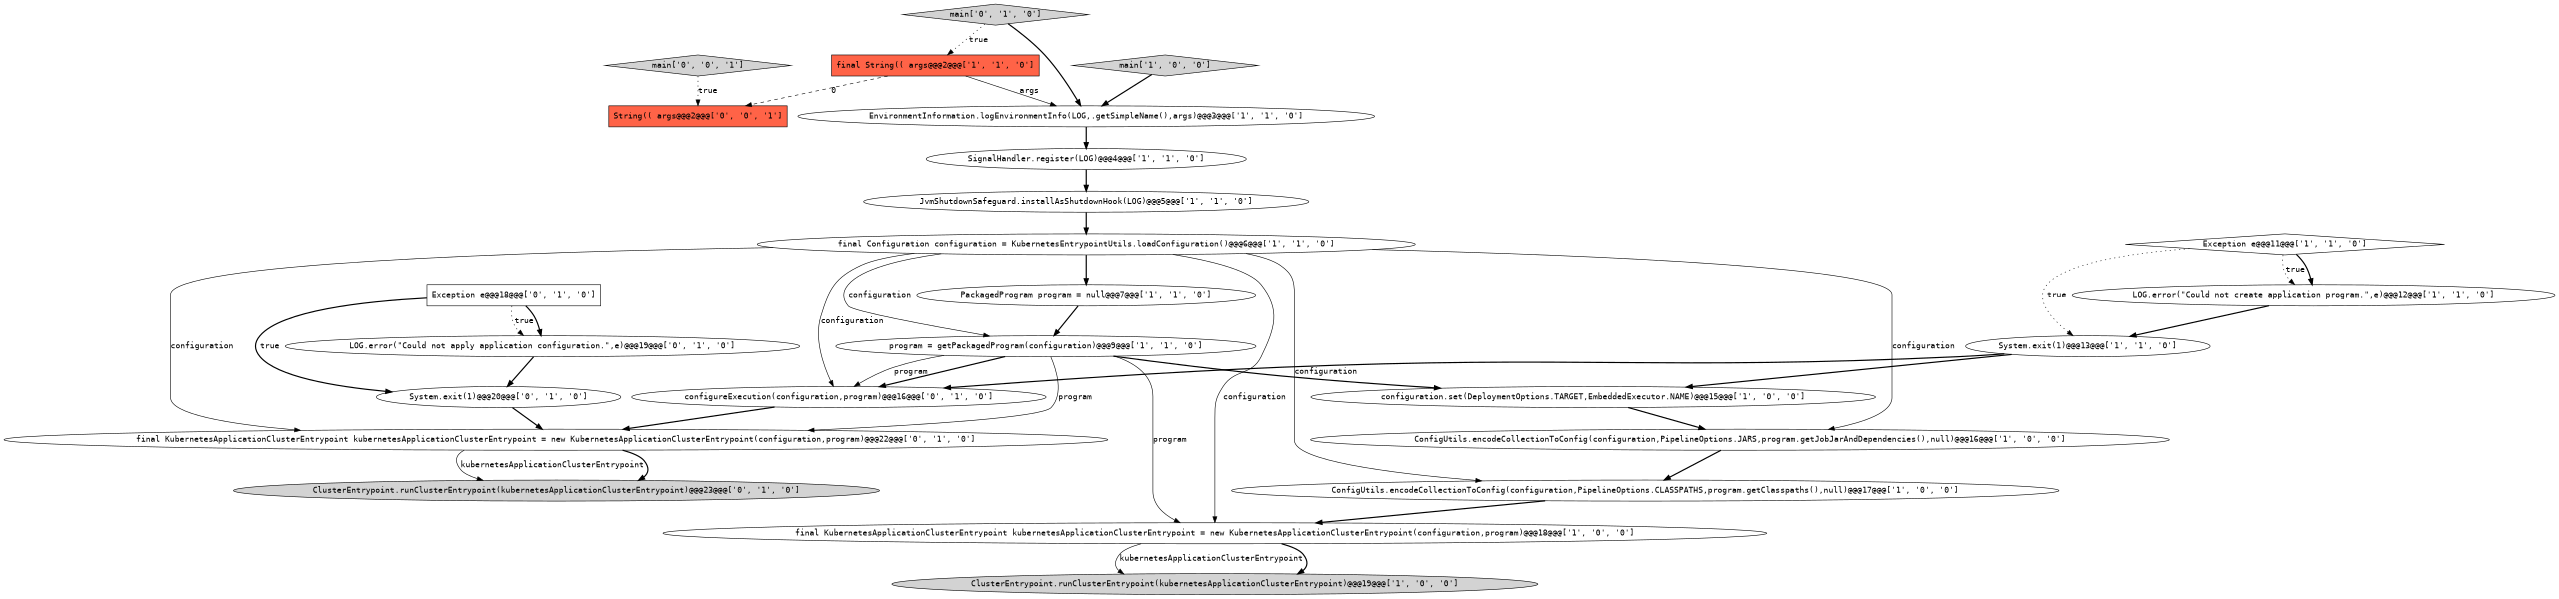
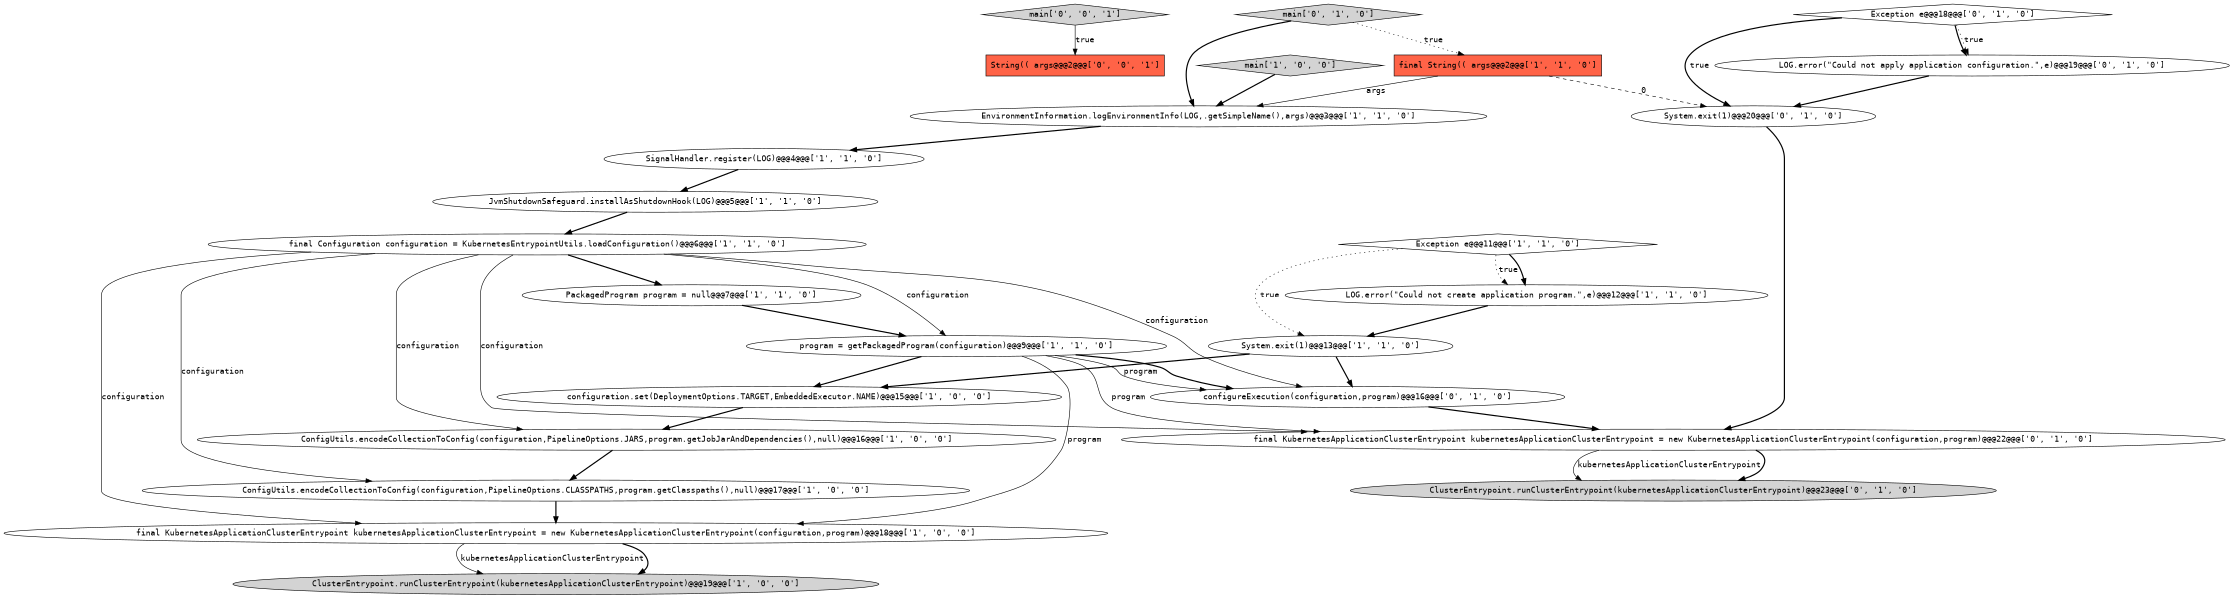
edge "main['0', '0', '1']" -> "String(( args@@@2@@@['0', '0', '1']": style dotted -> solid
edge "final String(( args@@@2@@@['1', '1', '0']" -> "String(( args@@@2@@@['0', '0', '1']": now "final String(( args@@@2@@@['1', '1', '0']" -> "System.exit(1)@@@20@@@['0', '1', '0']"
node "Exception e@@@18@@@['0', '1', '0']": shape box -> diamond
